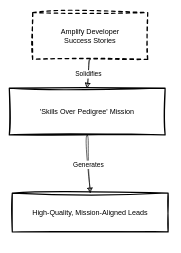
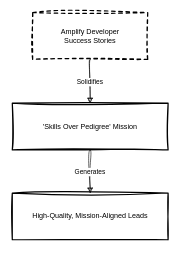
node "'Skills Over Pedigree' Mission": moved (87, 111) -> (90, 126)
node "High-Quality, Mission-Aligned Leads": size 156x39 -> 156x47
